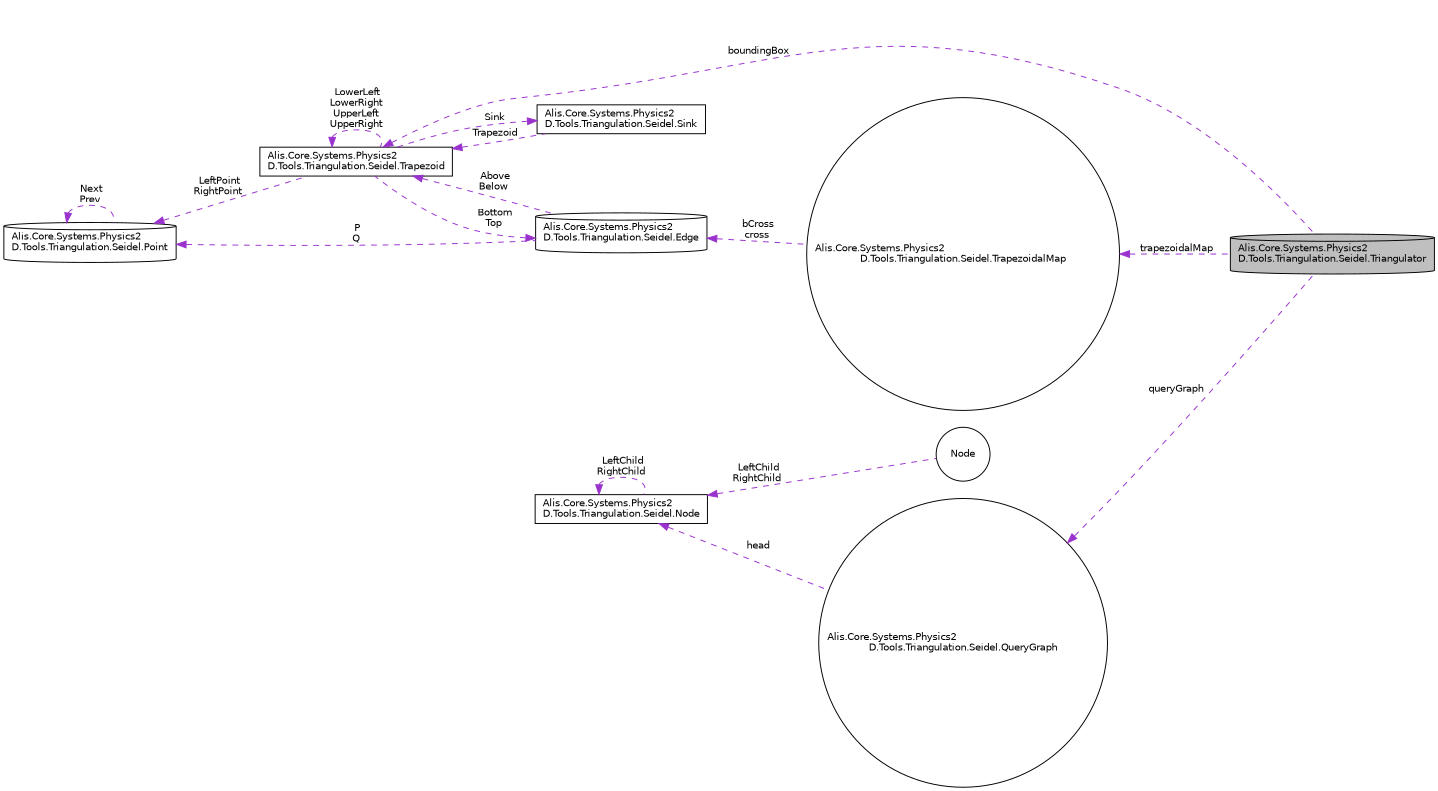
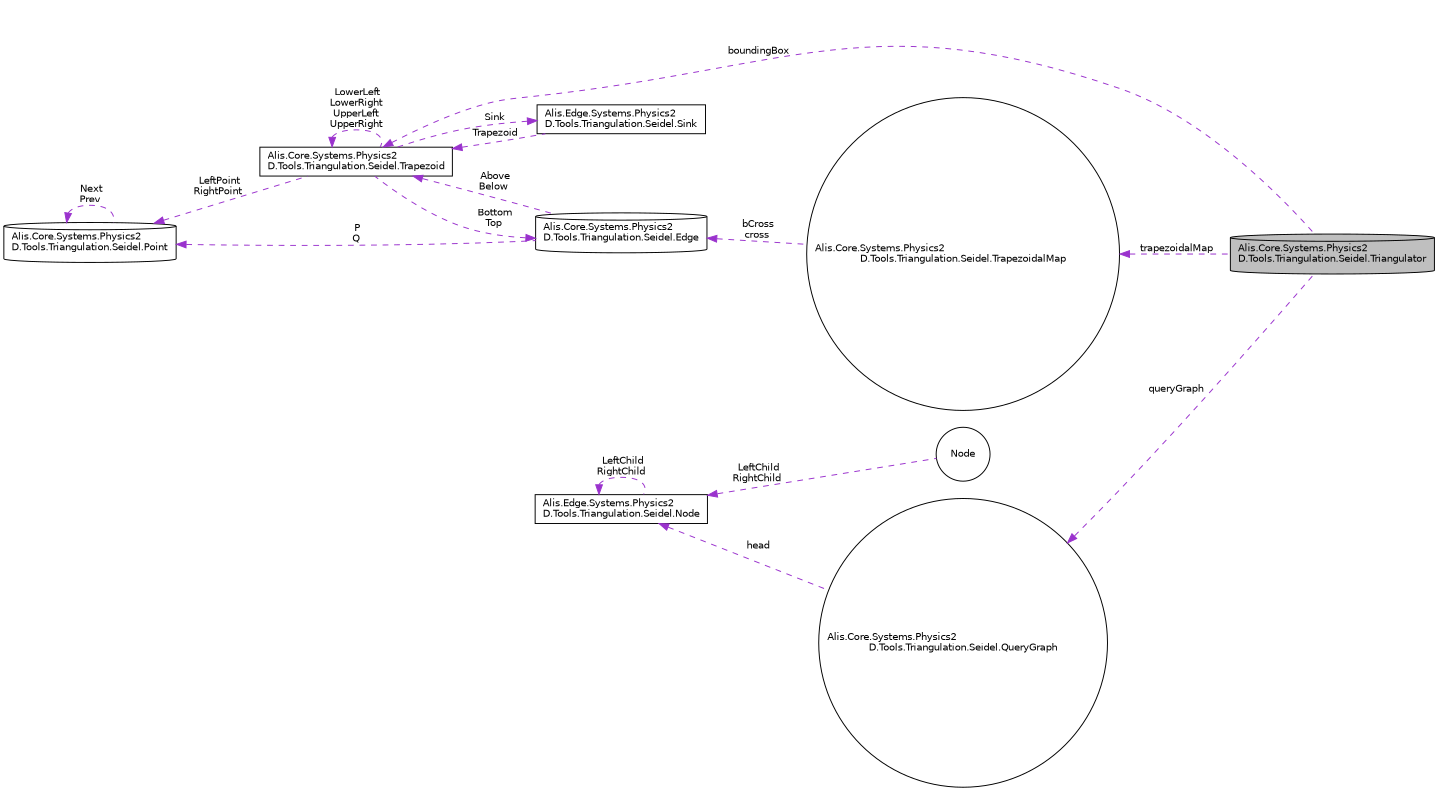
node "Alis.Core.Systems.Physics2 D.Tools.Triangulation.Seidel.Sink": label "Alis.Core.Systems.Physics2 D.Tools.Triangulation.Seidel.Sink" -> "Alis.Edge.Systems.Physics2 D.Tools.Triangulation.Seidel.Sink"
node "Alis.Core.Systems.Physics2 D.Tools.Triangulation.Seidel.Node": label "Alis.Core.Systems.Physics2 D.Tools.Triangulation.Seidel.Node" -> "Alis.Edge.Systems.Physics2 D.Tools.Triangulation.Seidel.Node"
